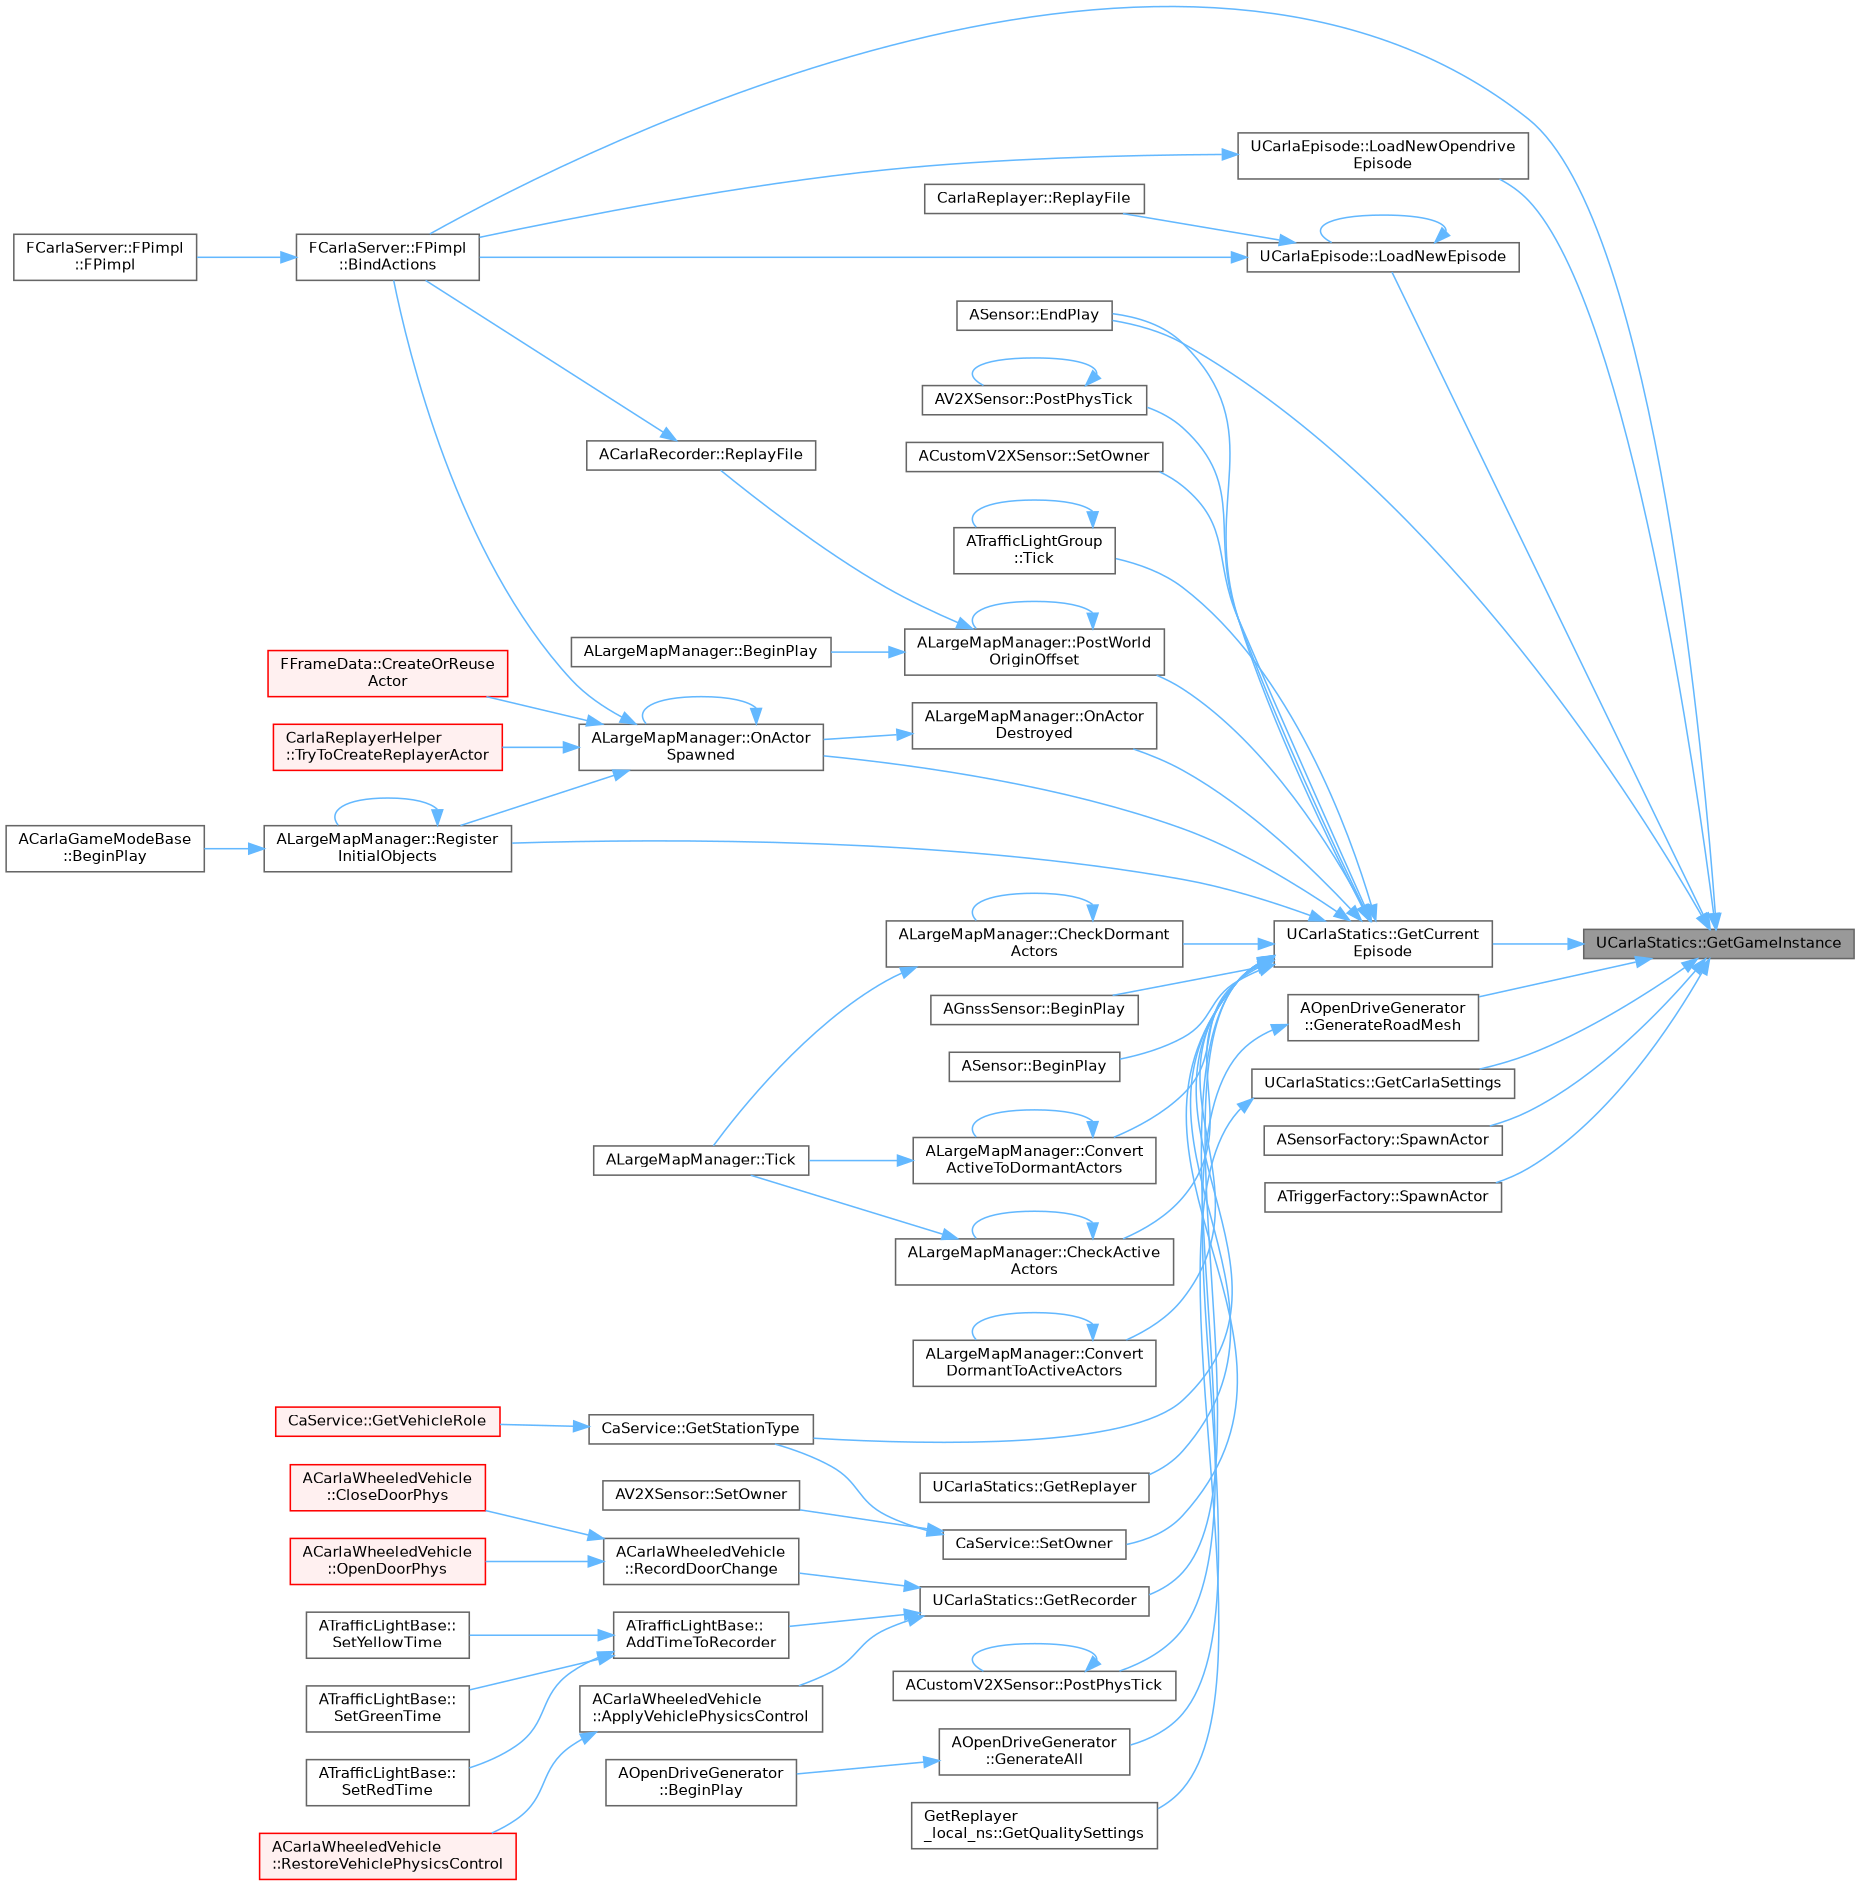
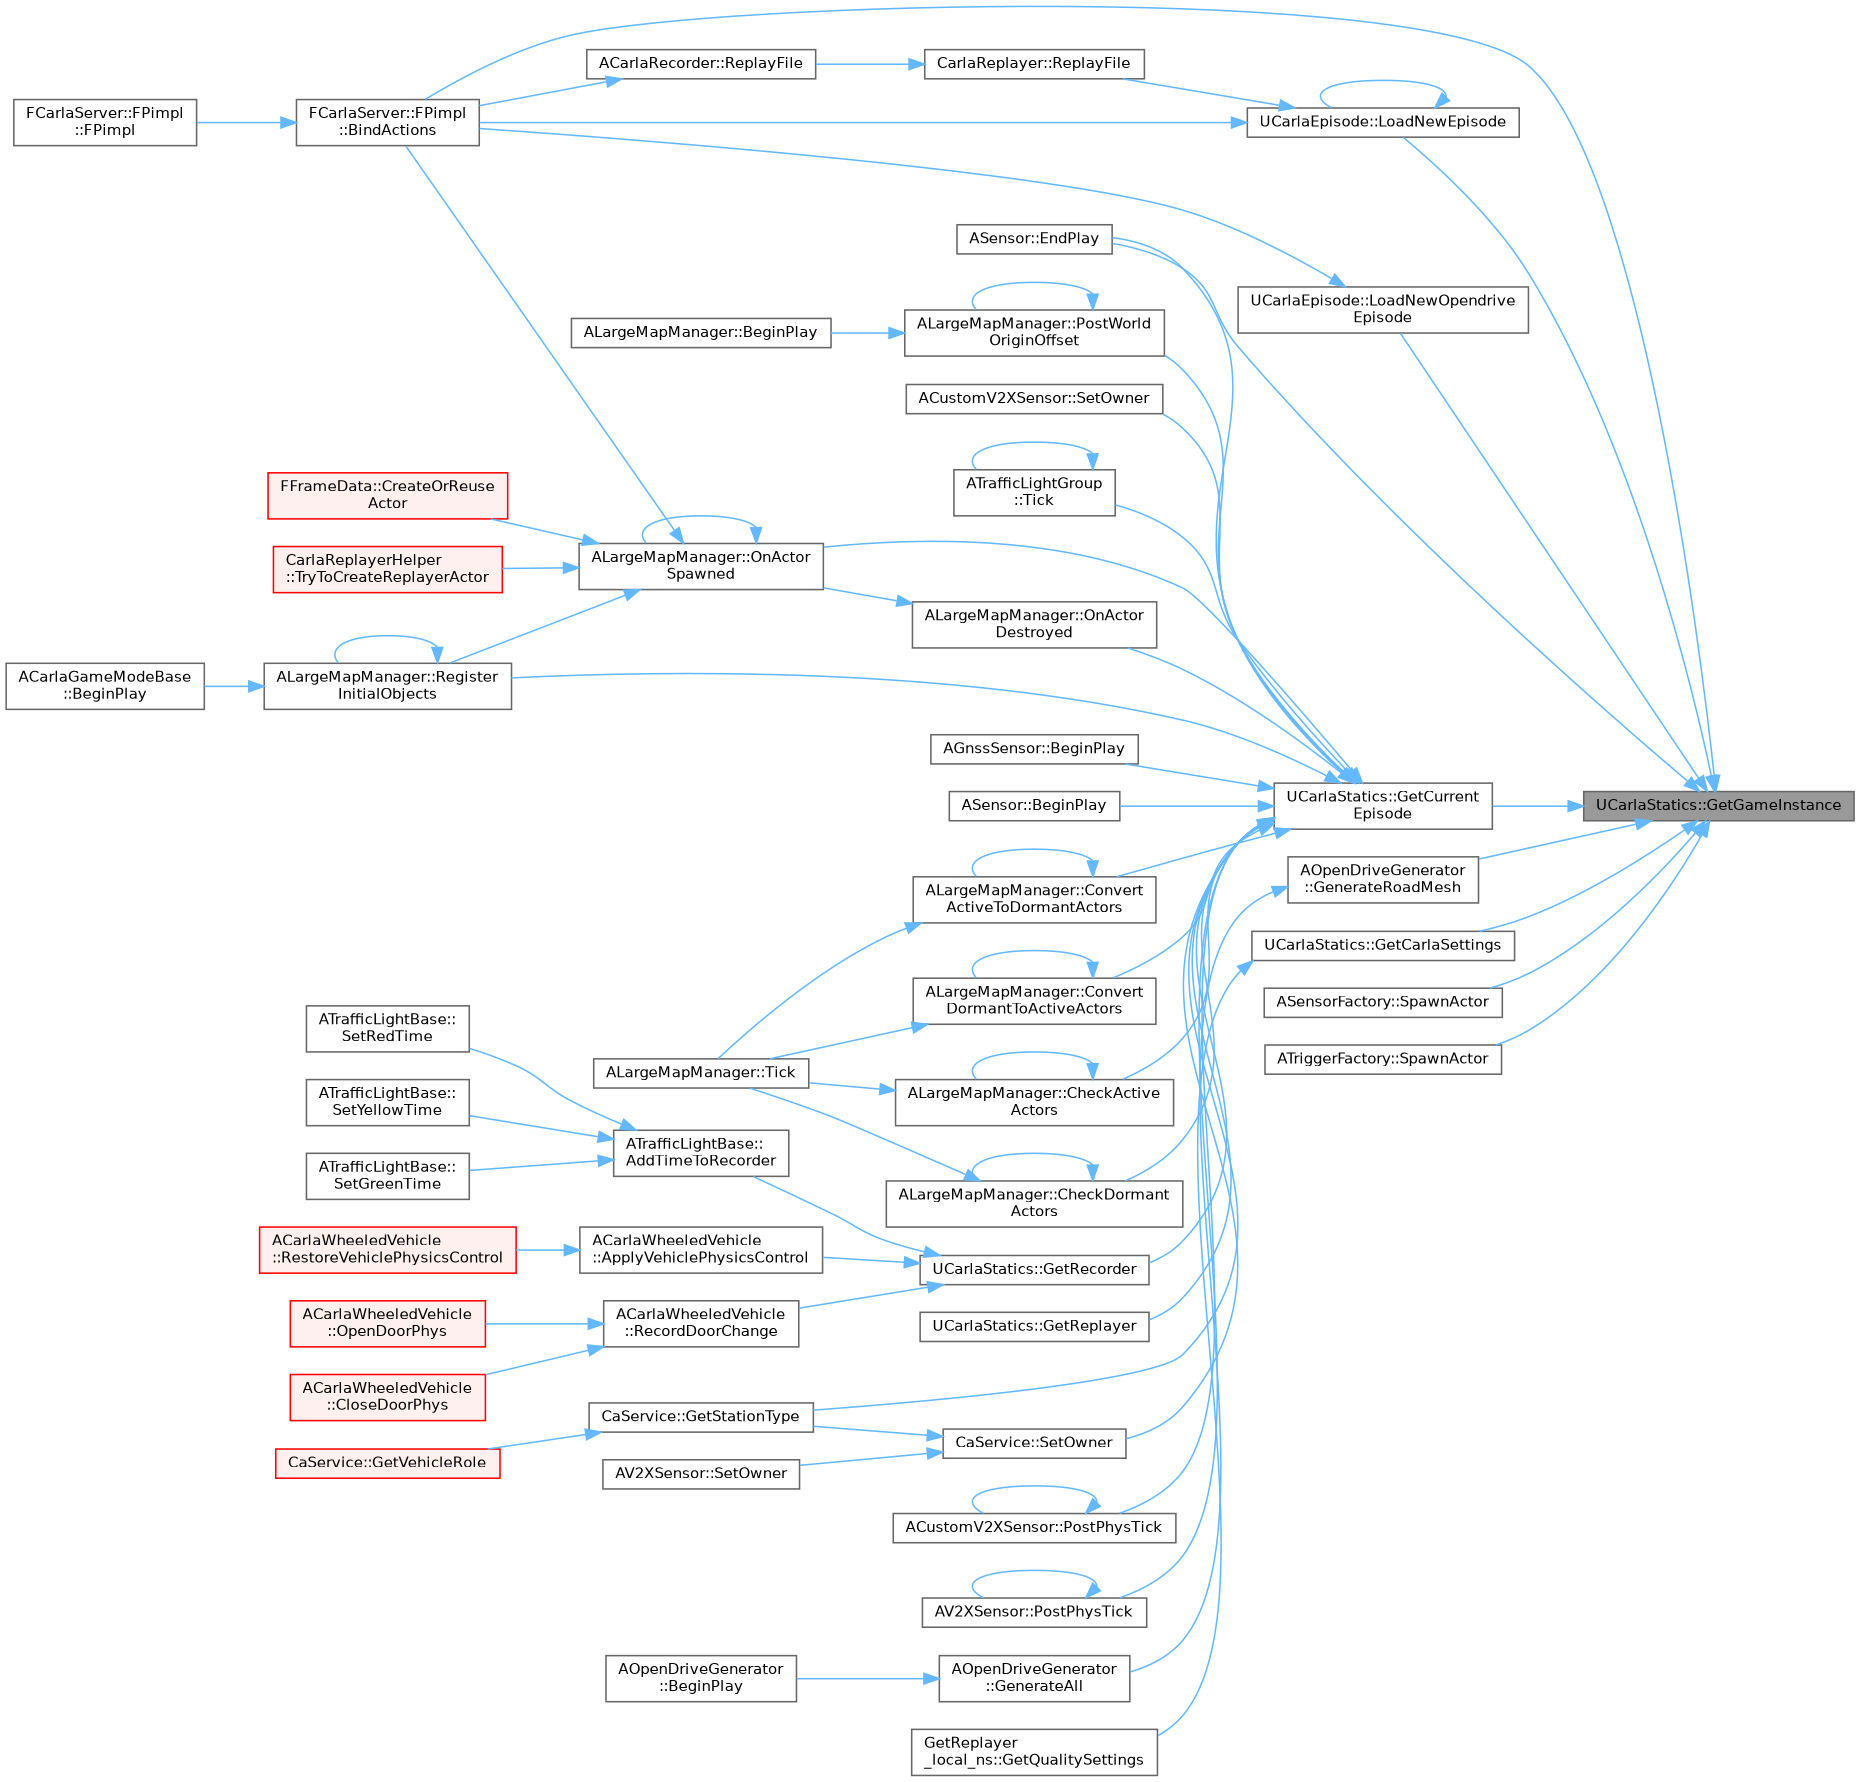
edge "ACarlaRecorder::ReplayFile" -> "ALargeMapManager::PostWorld OriginOffset": now "ACarlaRecorder::ReplayFile" -> "CarlaReplayer::ReplayFile"
edge "ALargeMapManager::Tick" -> "ALargeMapManager::Convert DormantToActiveActors": added
